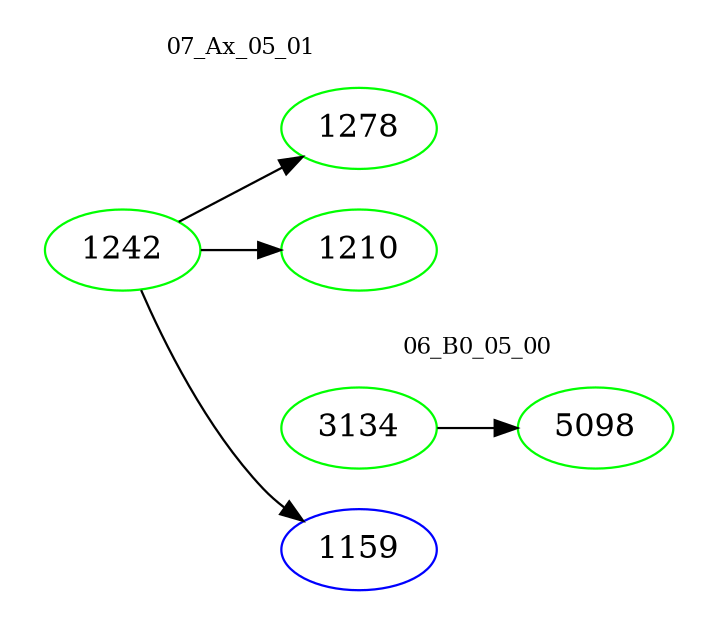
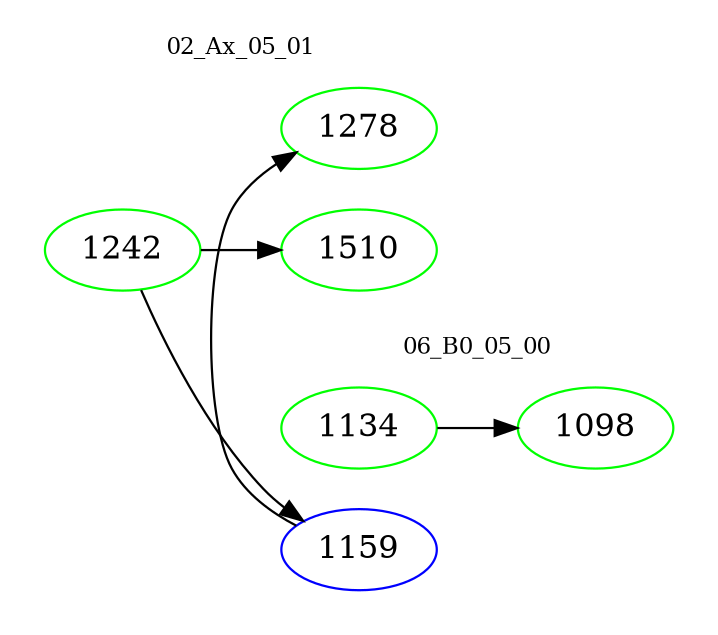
cluster "07_Ax_05_01": label "07_Ax_05_01" -> "02_Ax_05_01"
edge "1242" -> "1278": now "1159" -> "1278"
node "1210": label "1210" -> "1510"
node "3134": label "3134" -> "1134"
node "5098": label "5098" -> "1098"
